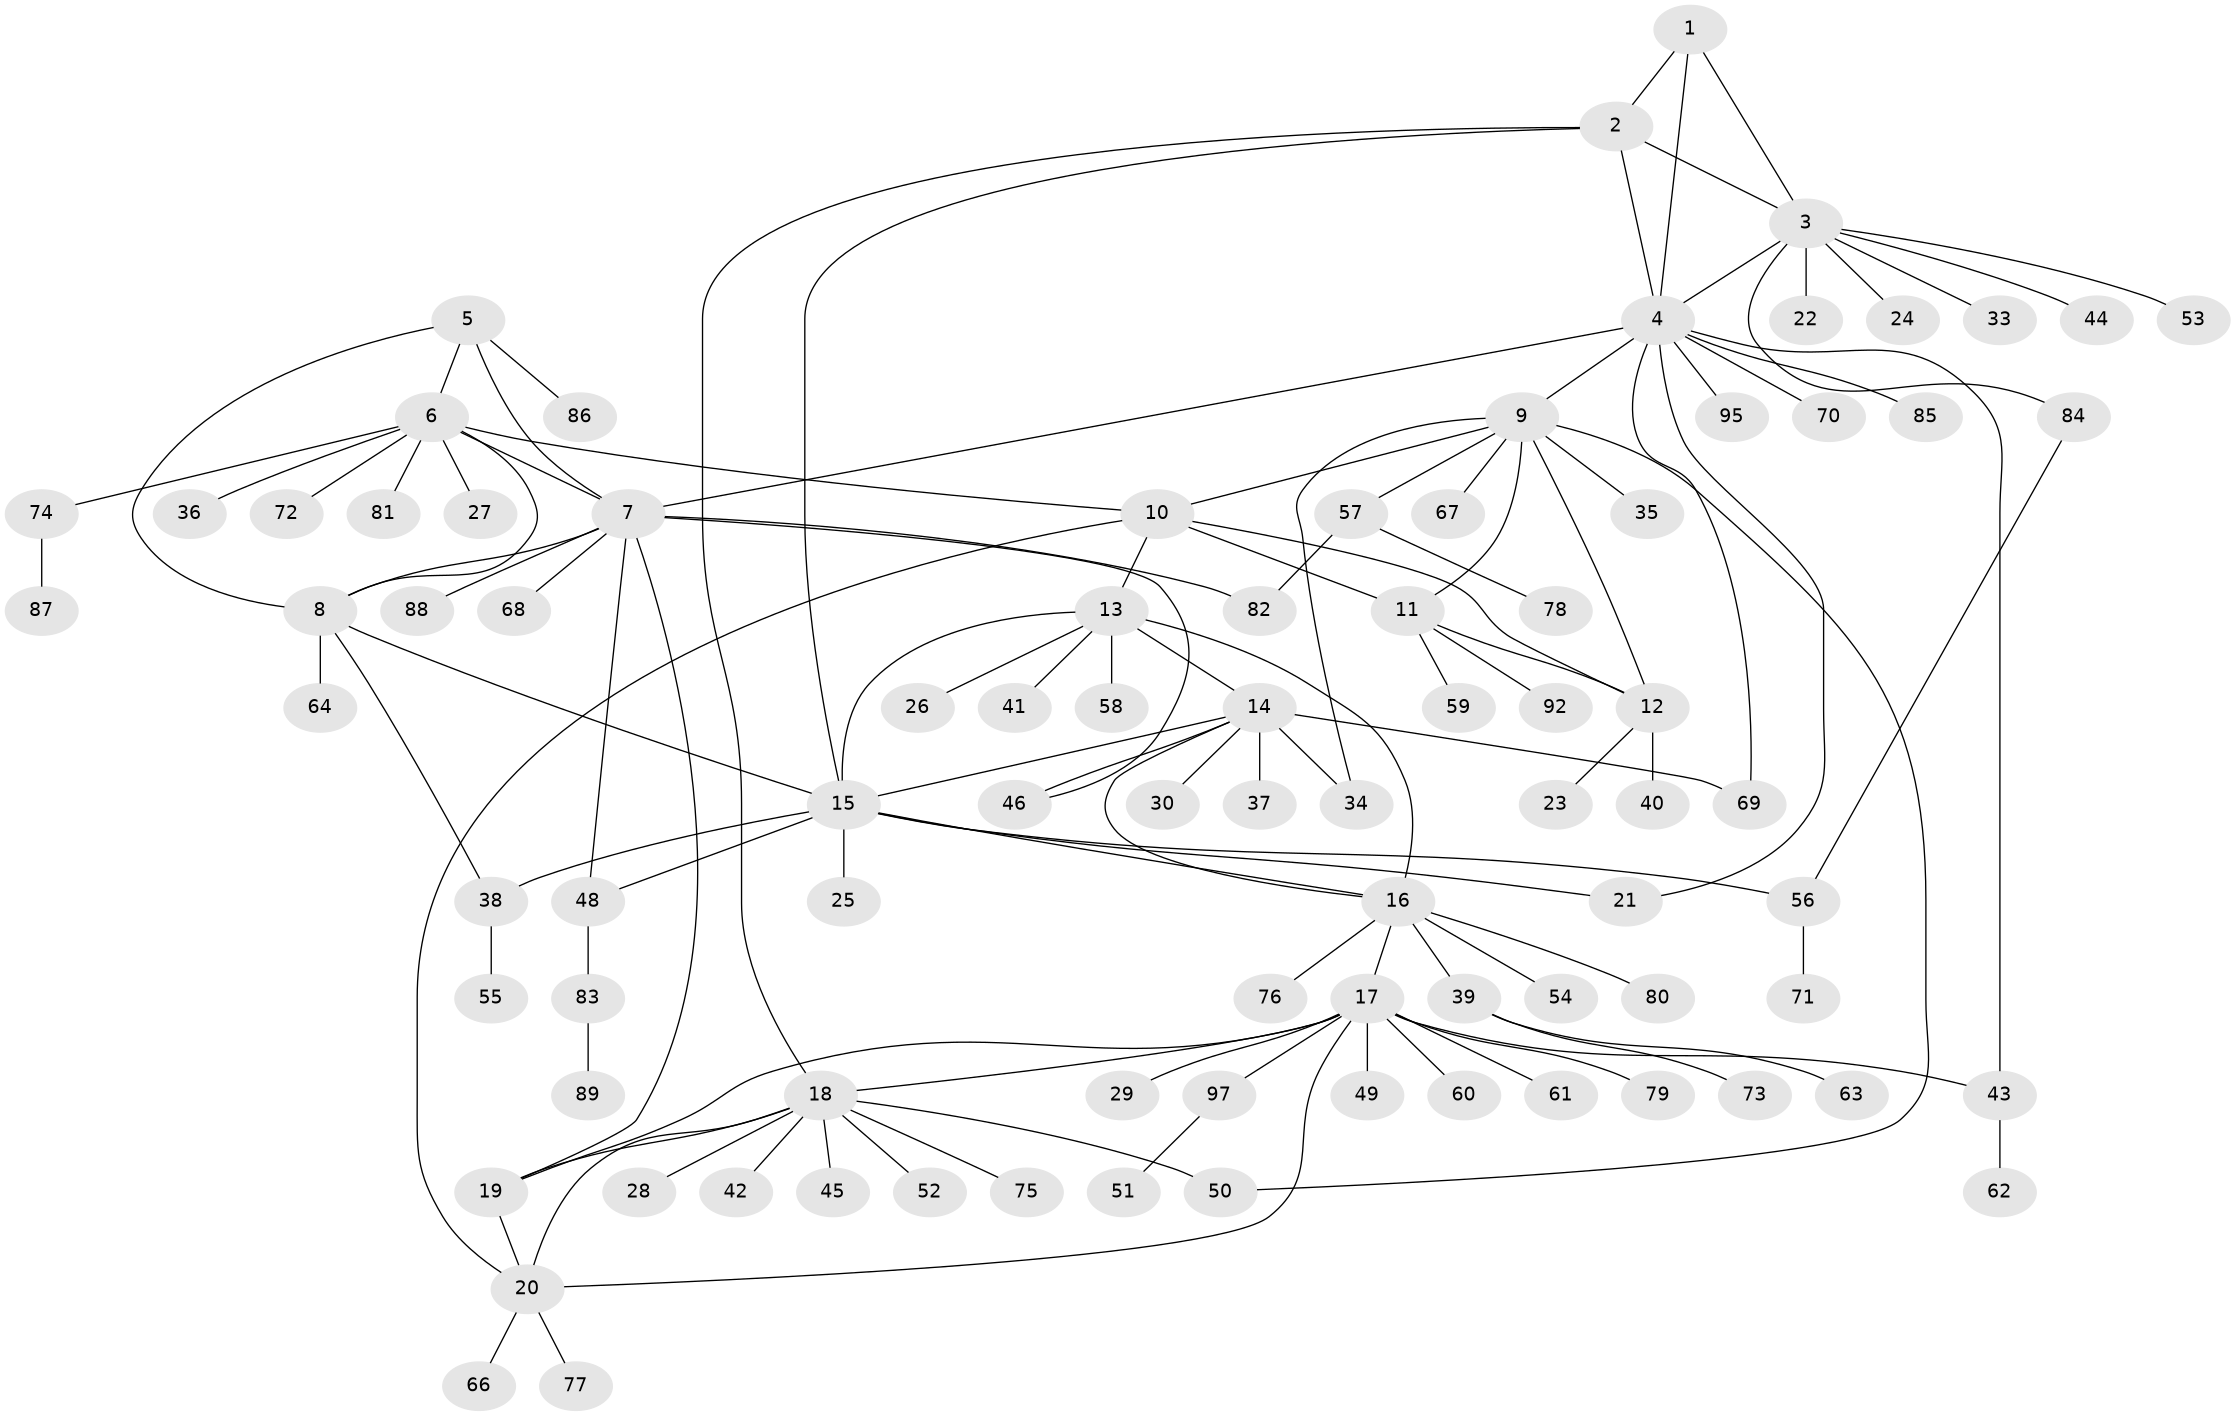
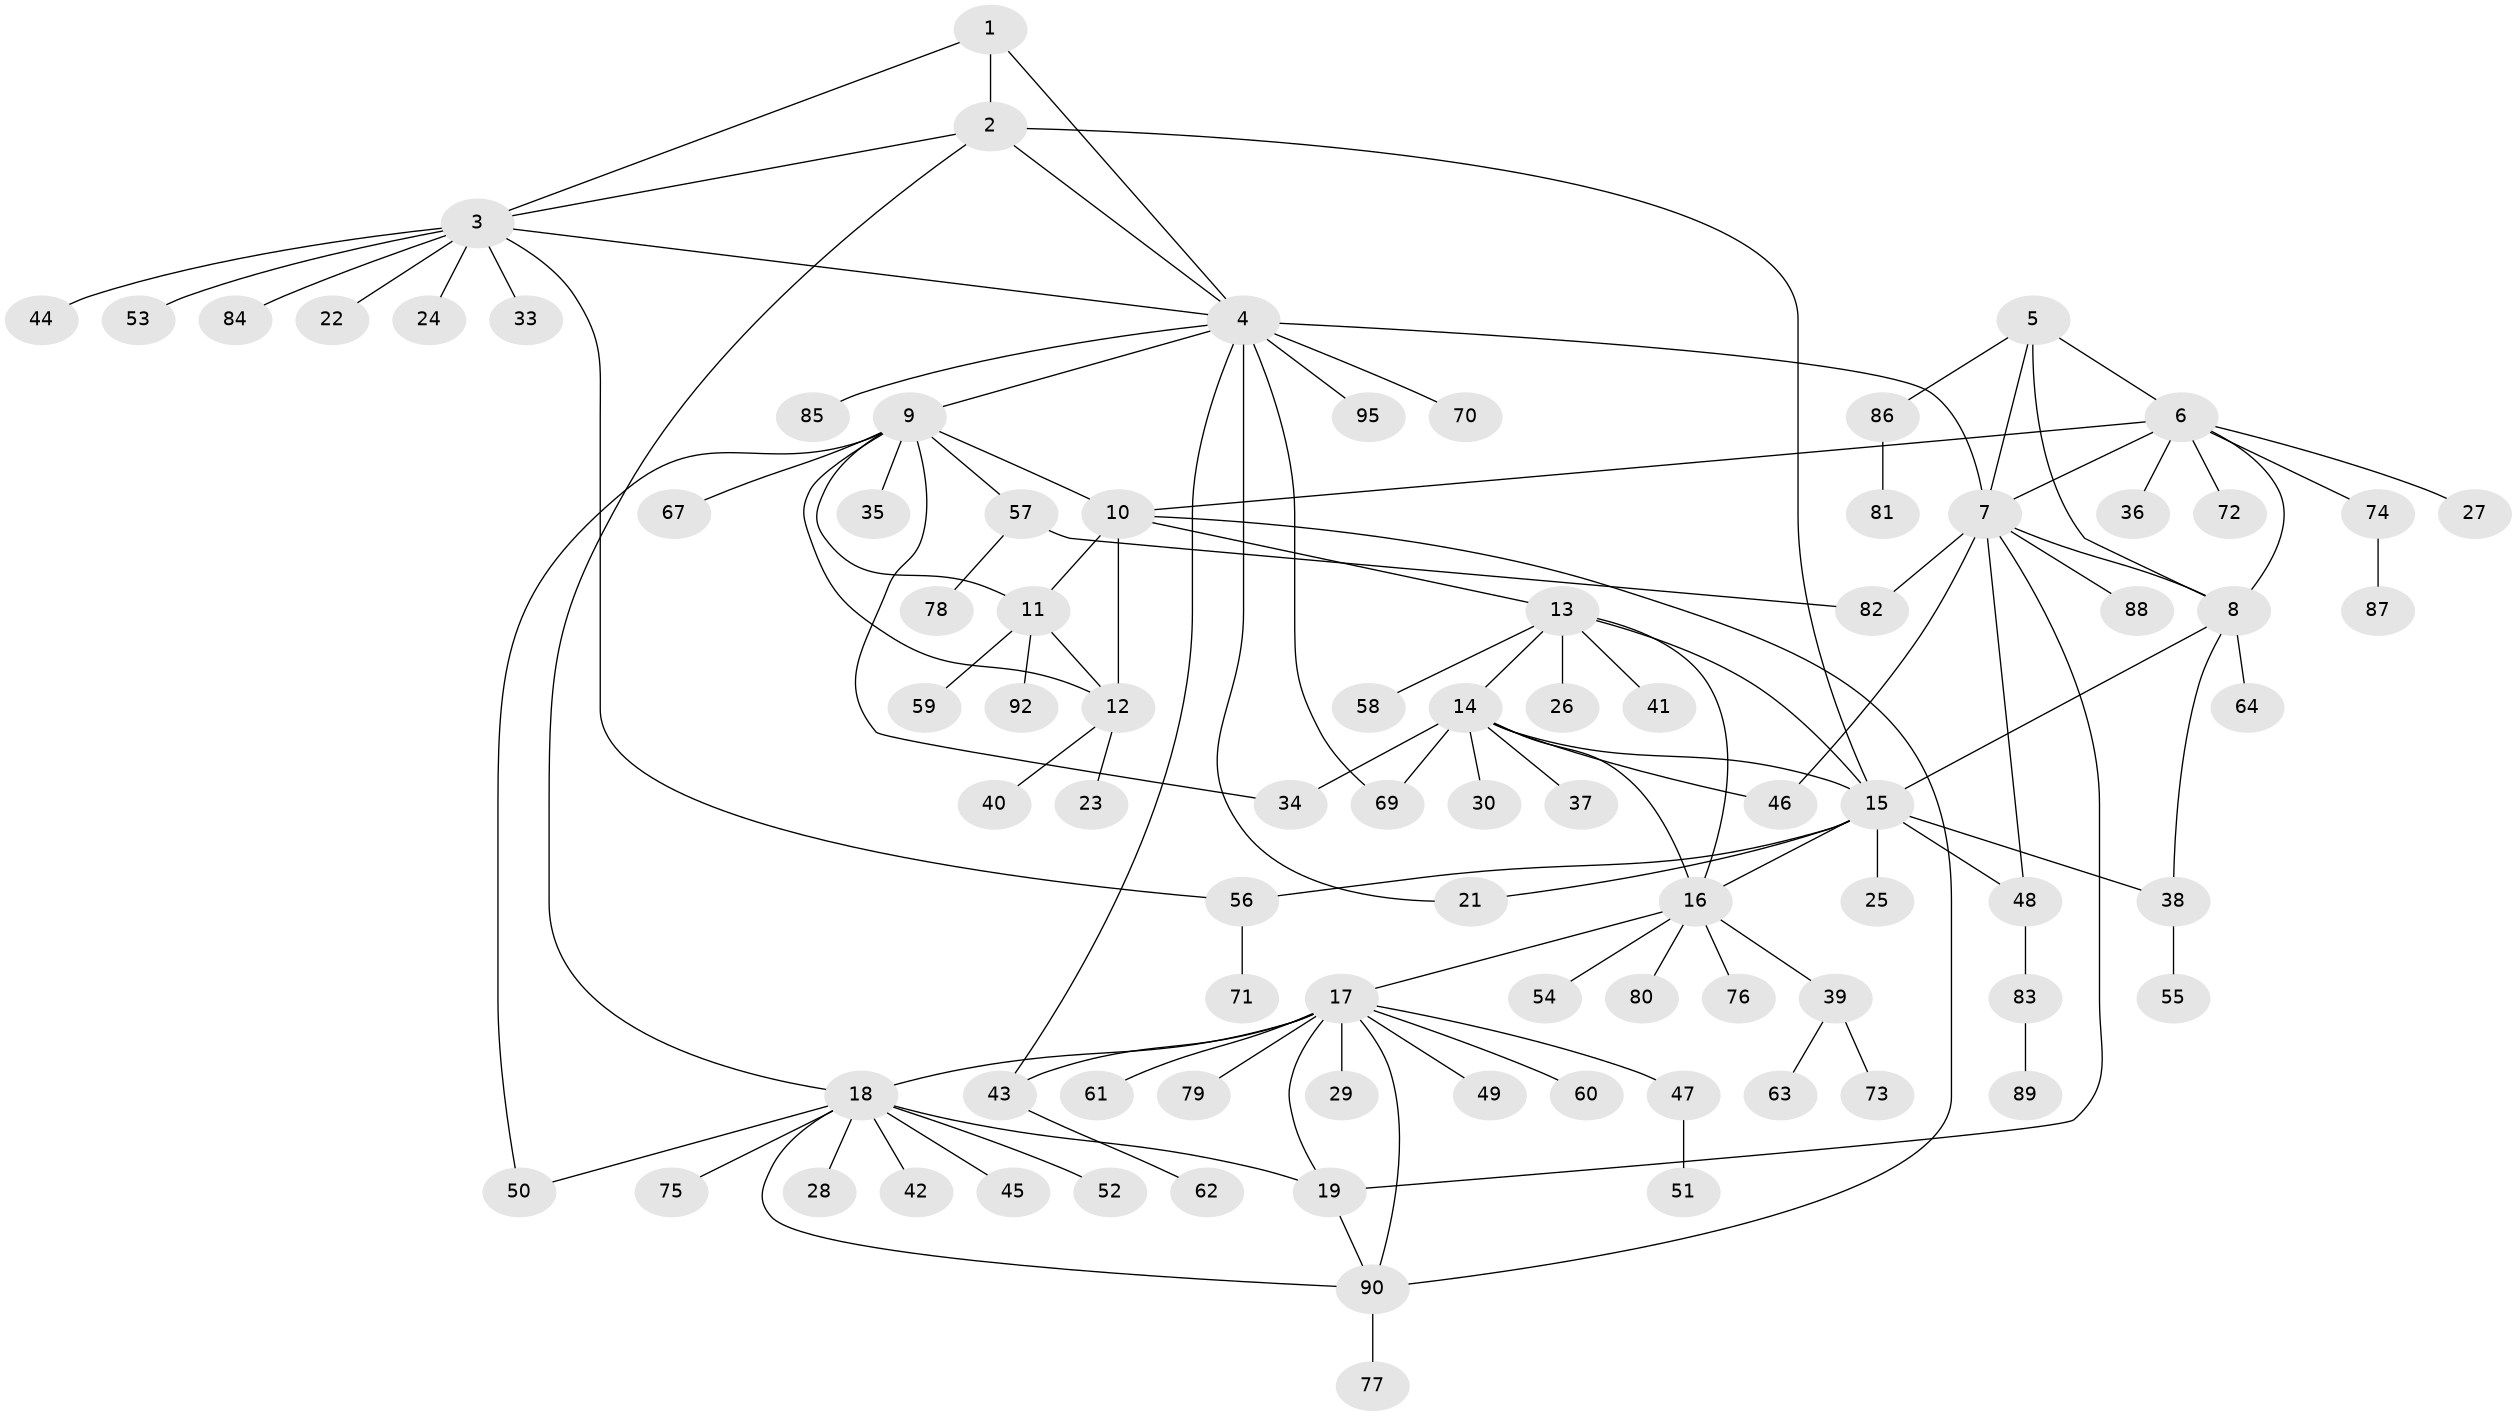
edge "6" -- "81": now "86" -- "81"
node "68": removed
edge "84" -- "56": now "3" -- "56"
node "97": label "97" -> "47"
node "20": label "20" -> "90"
node "66": removed
